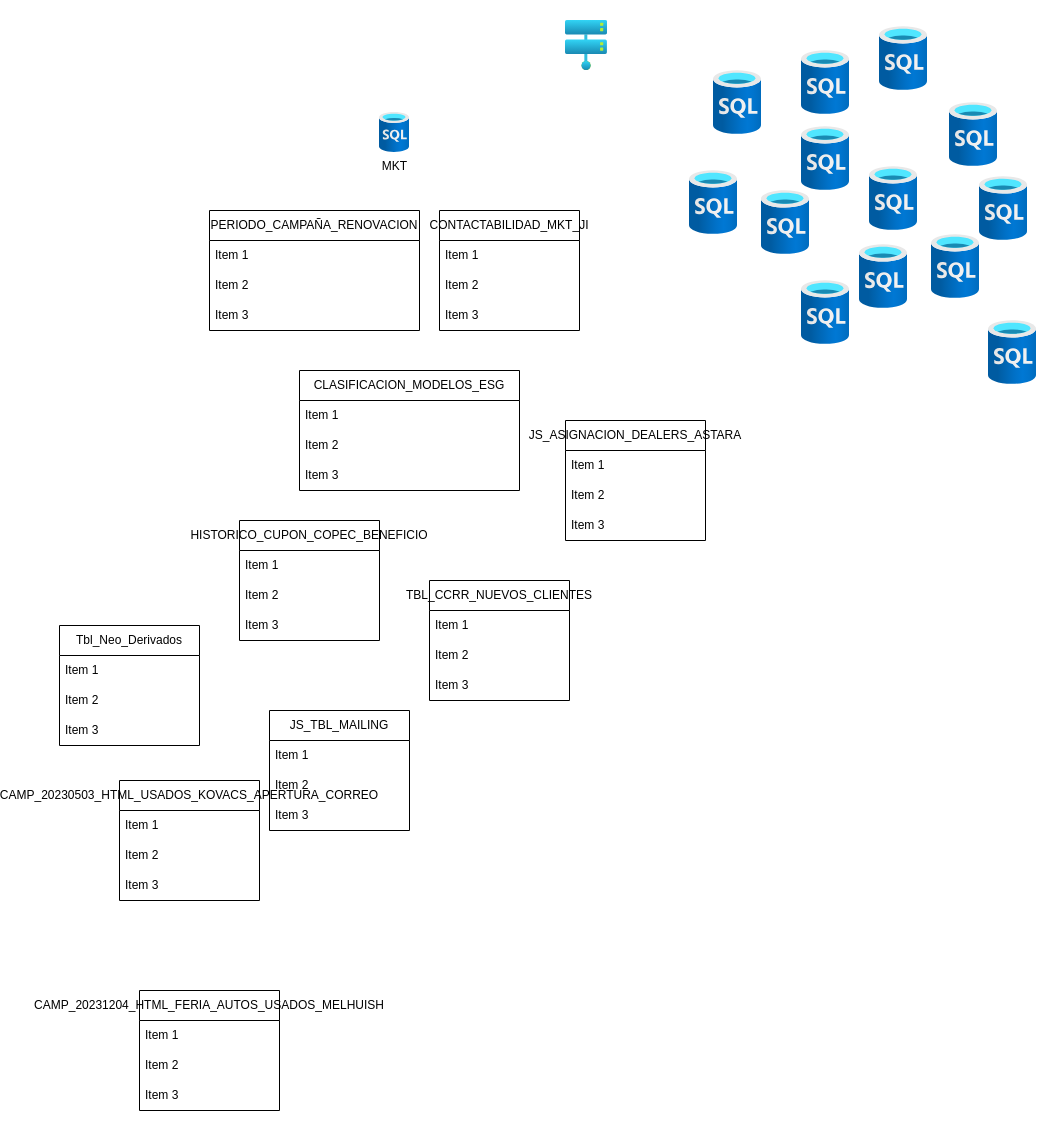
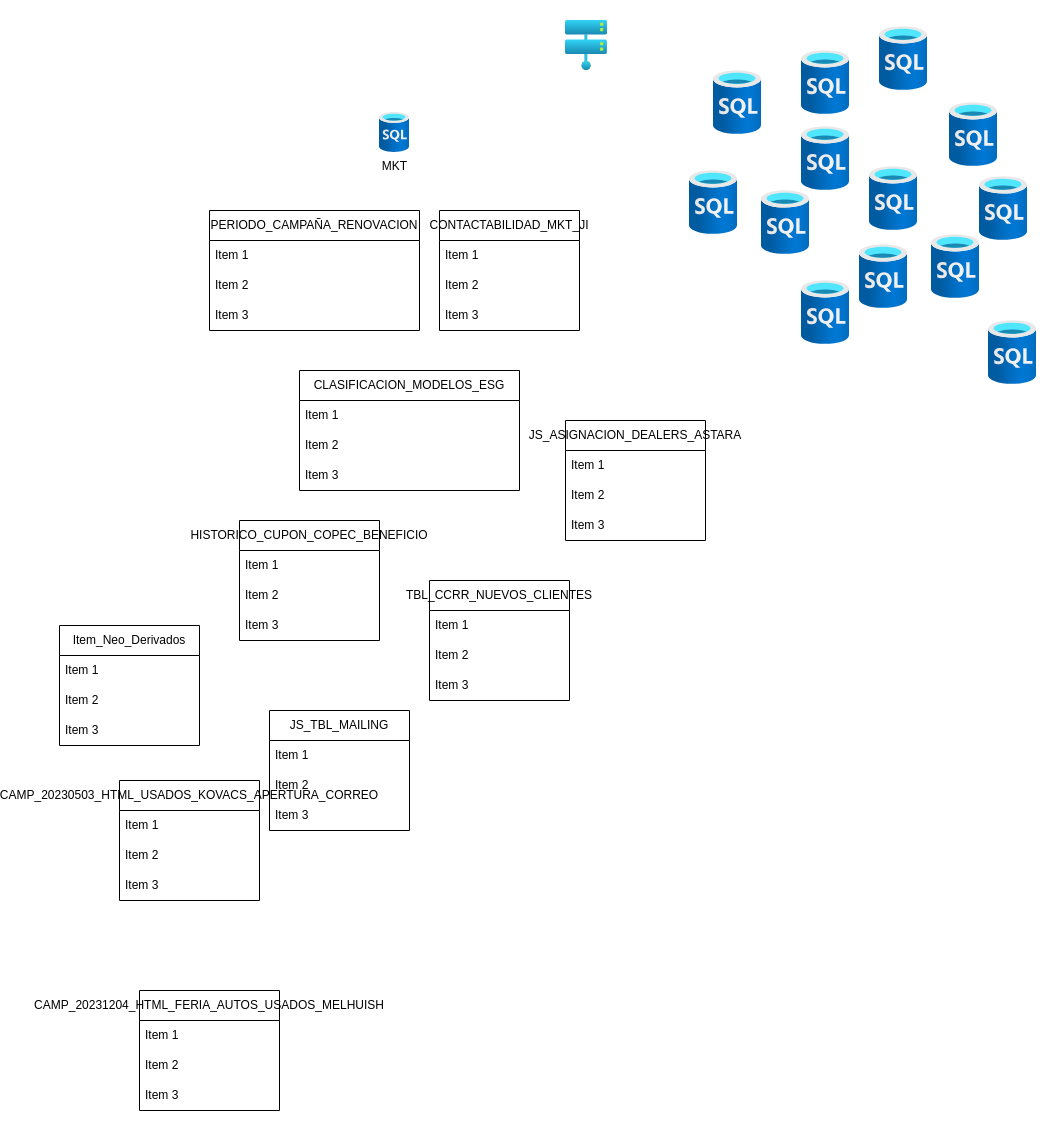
node "Tbl_Neo_Derivados": label "Tbl_Neo_Derivados" -> "Item_Neo_Derivados"
